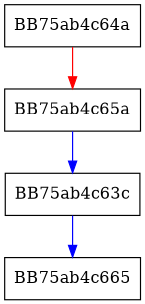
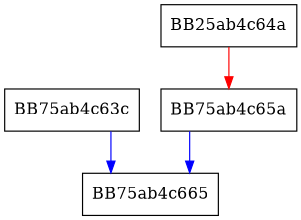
node "BB75ab4c64a": label "BB75ab4c64a" -> "BB25ab4c64a"
edge "BB75ab4c65a" -> "BB75ab4c63c": now "BB75ab4c65a" -> "BB75ab4c665"
